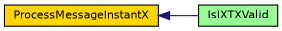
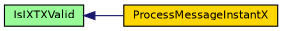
edge "IsIXTXValid" -> "ProcessMessageInstantX": reversed
